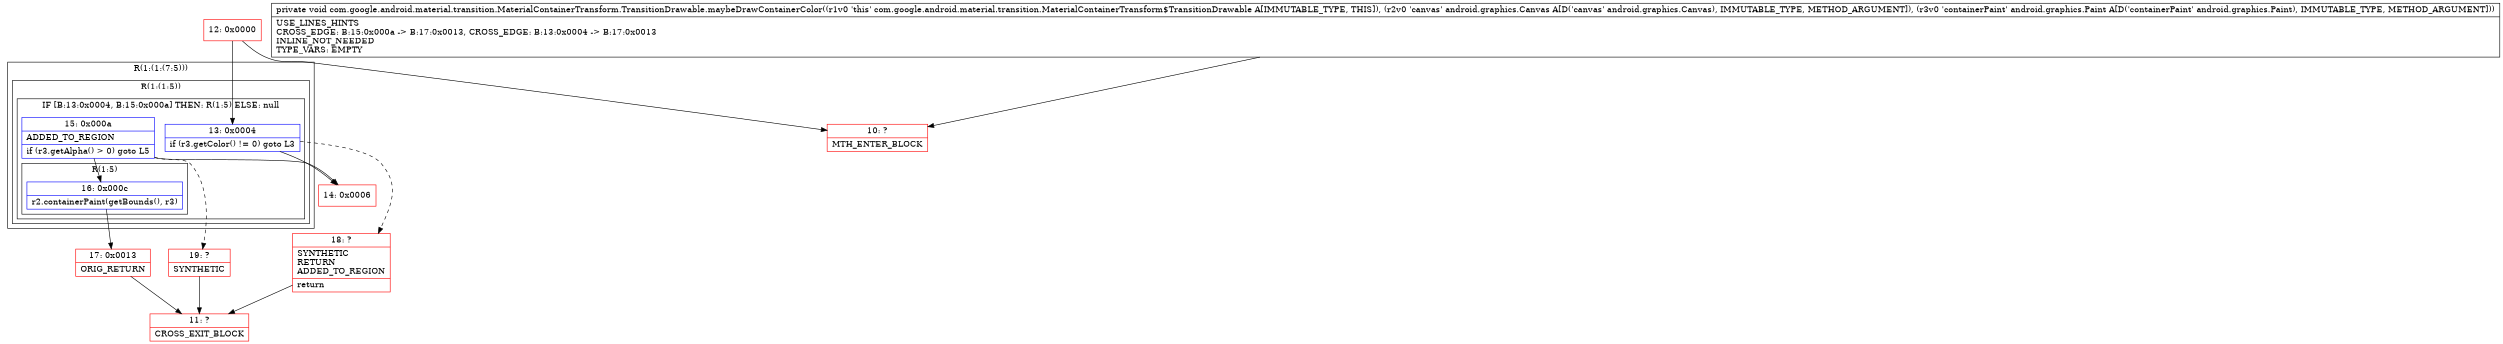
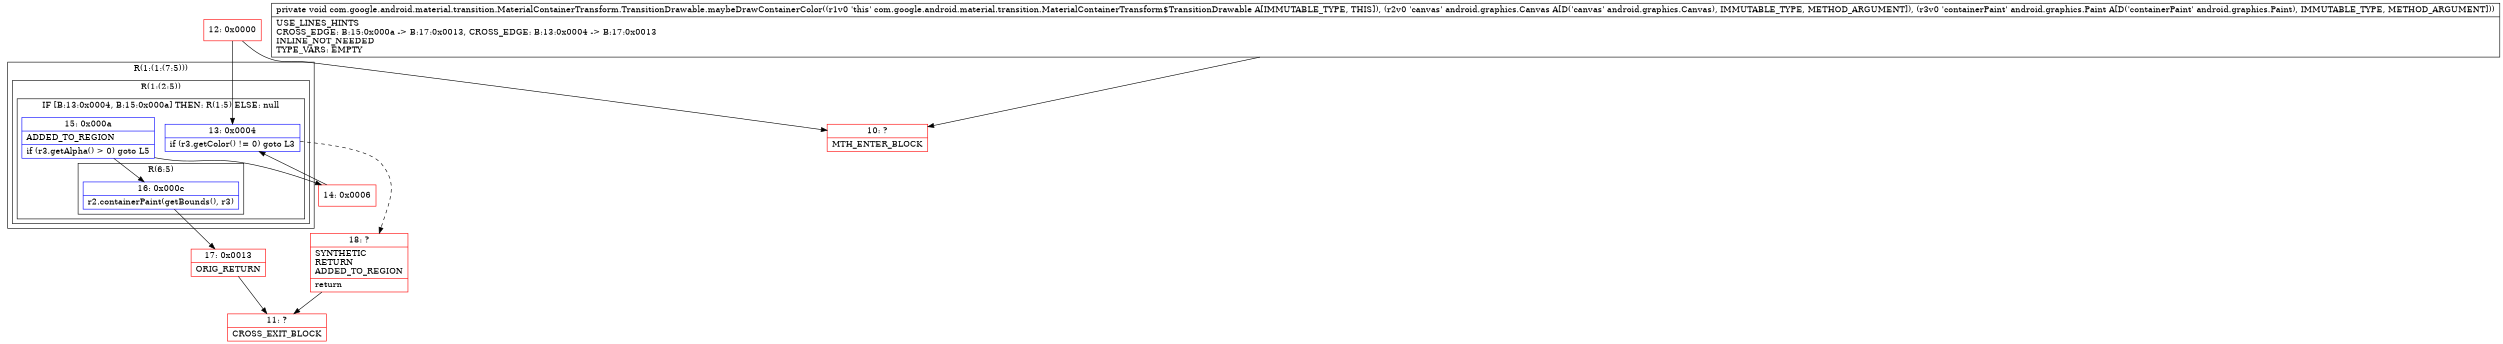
cluster "R(1:(1:5))": label "R(1:(1:5))" -> "R(1:(2:5))"
edge "13: 0x0004" -> "14: 0x0006": reversed
cluster "R(1:5)": label "R(1:5)" -> "R(6:5)"
node "19: ?": removed
